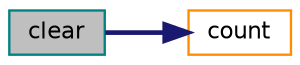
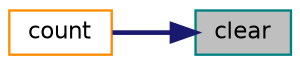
edge "clear" -> "count": reversed
